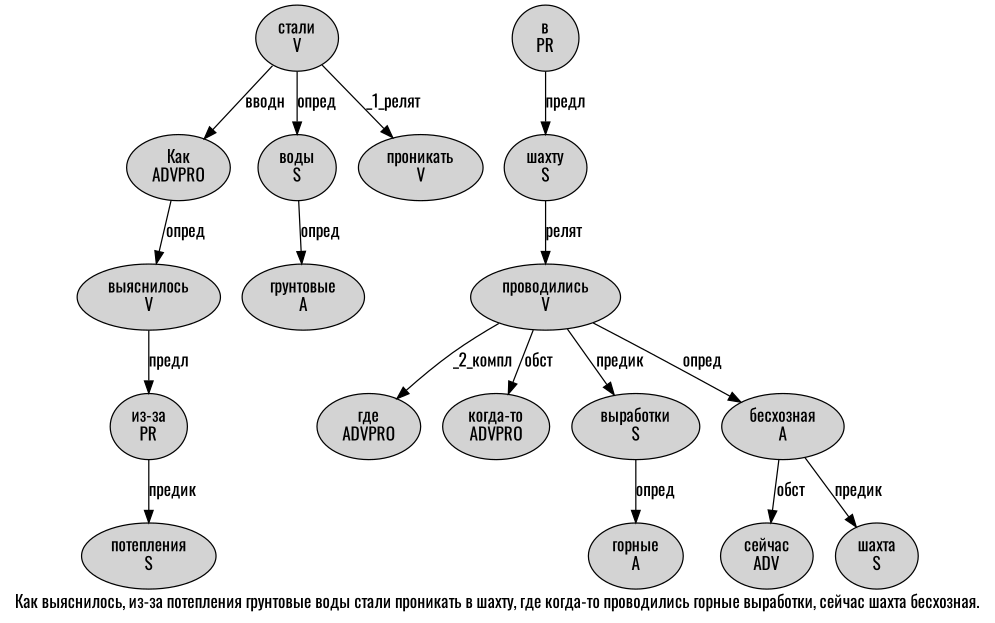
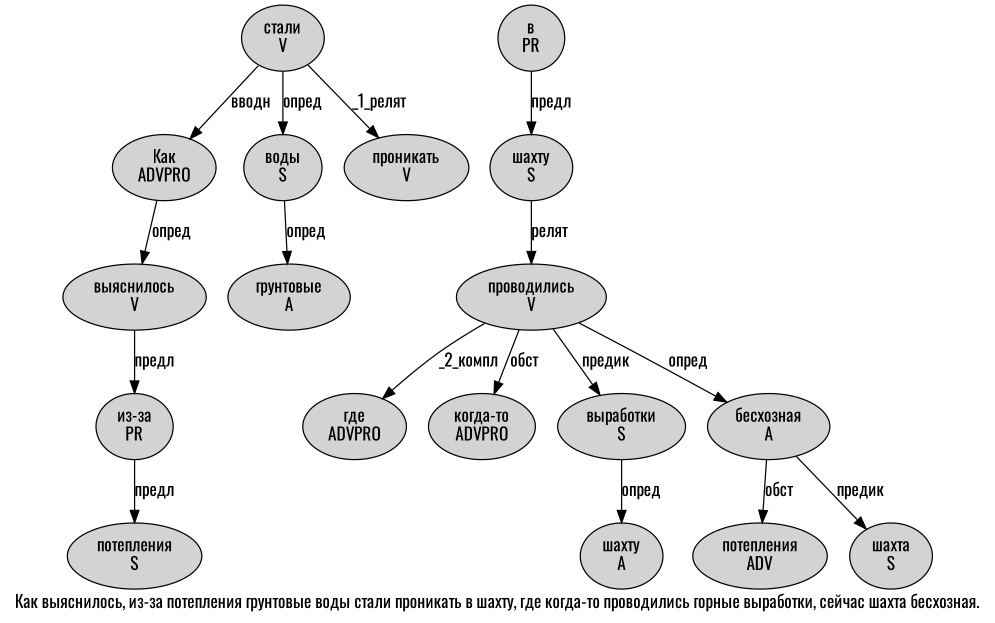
edge "из-за PR" -> "потепления S": label "предик" -> "предл"
node "горные A": label "горные A" -> "шахту A"
node "сейчас ADV": label "сейчас ADV" -> "потепления ADV"
